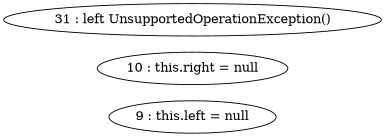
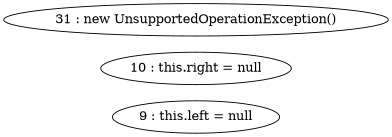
node "31 : left UnsupportedOperationException()": label "31 : left UnsupportedOperationException()" -> "31 : new UnsupportedOperationException()"
